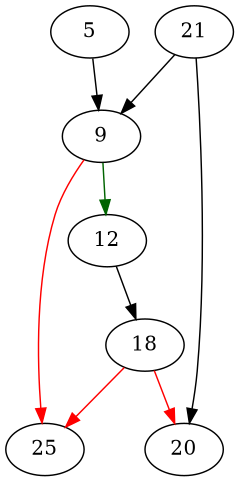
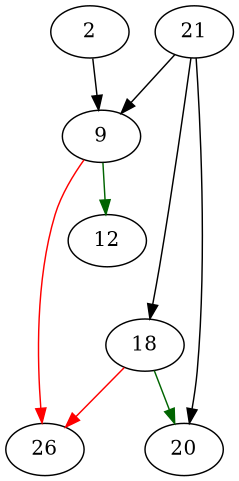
node "5": label "5" -> "2"
edge "12" -> "18": now "21" -> "18"
edge "18" -> "20": color red -> darkgreen
node "25": label "25" -> "26"
